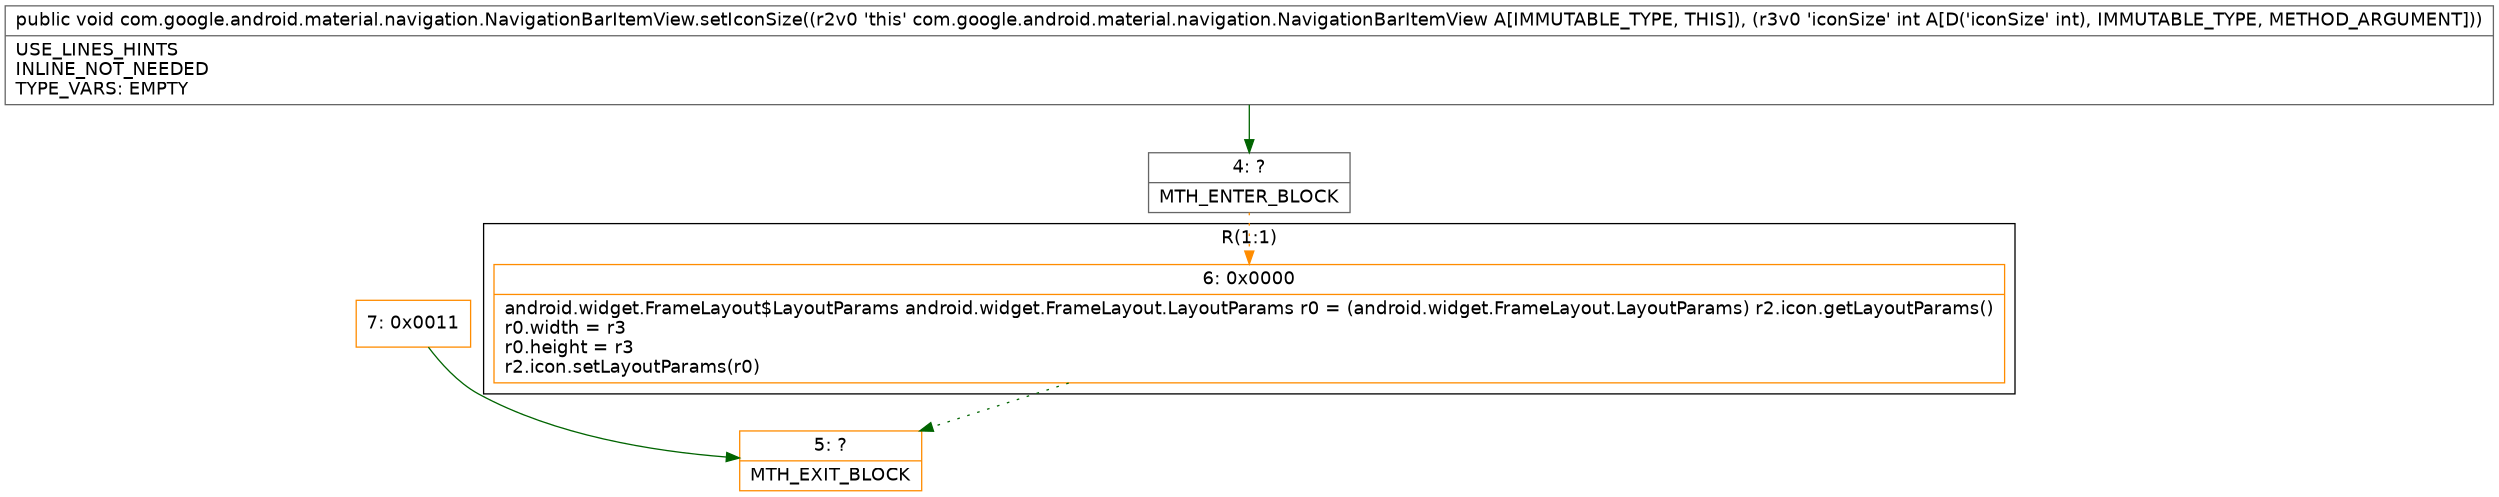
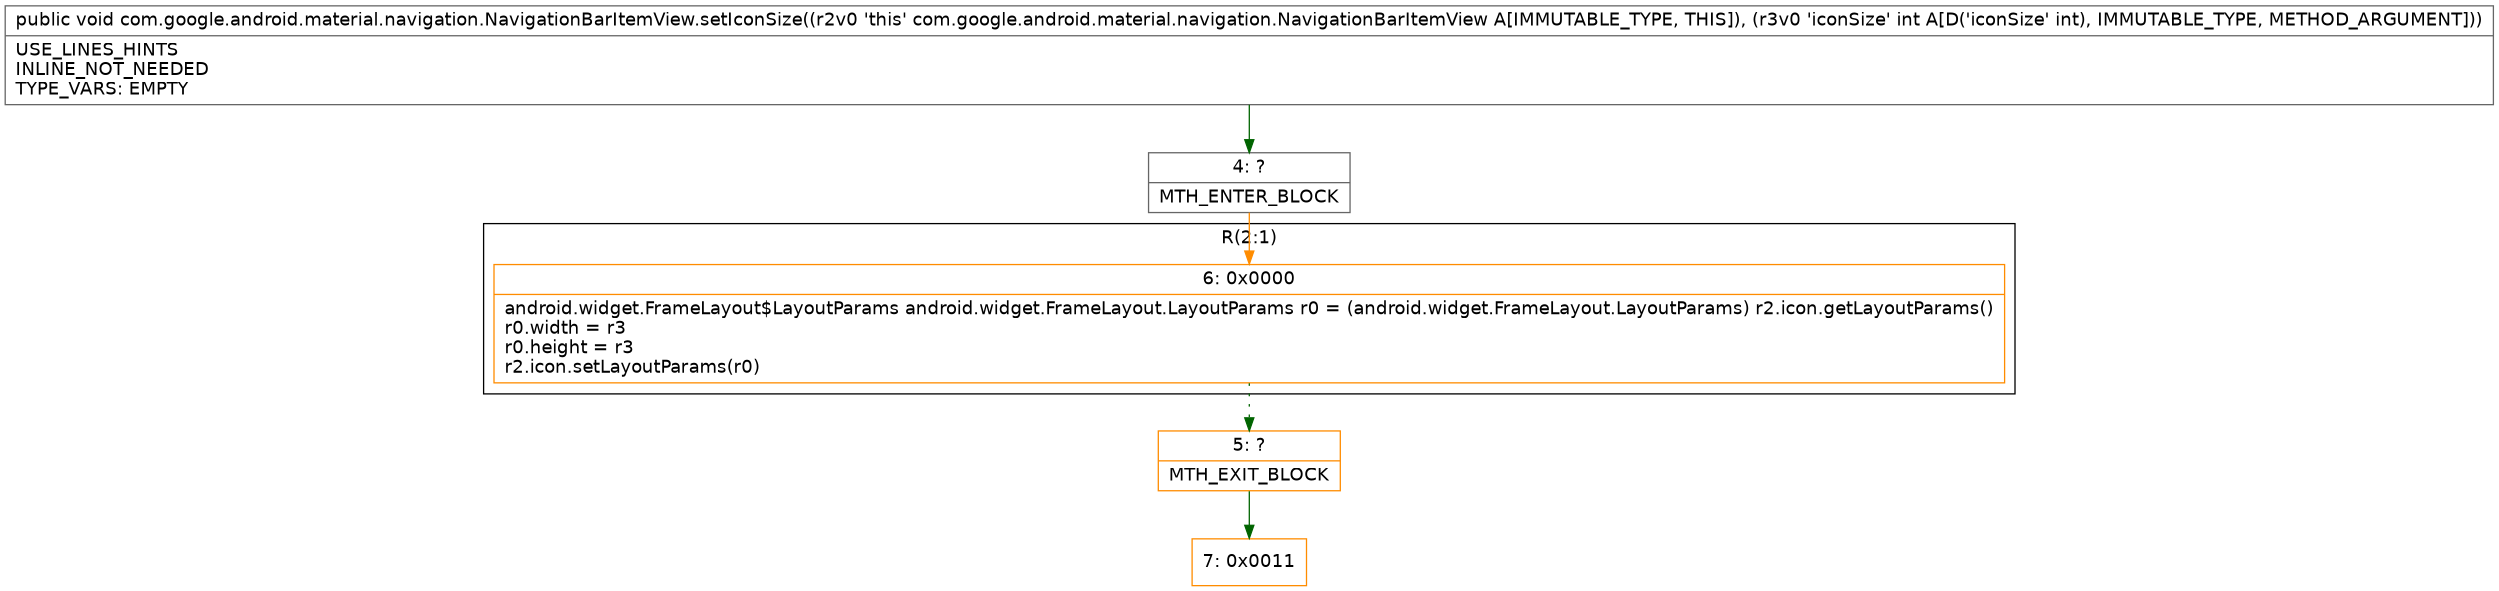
edge "4: ?" -> "6: 0x0000": style dotted -> solid
cluster "R(1:1)": label "R(1:1)" -> "R(2:1)"
edge "7: 0x0011" -> "5: ?": reversed
